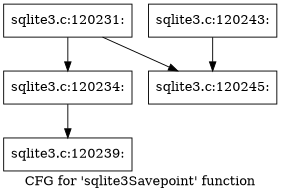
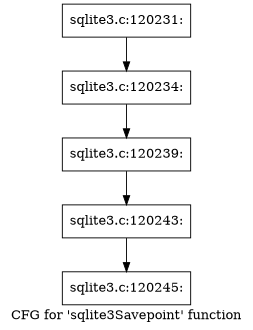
edge "sqlite3.c:120231:" -> "sqlite3.c:120245:": removed
edge "sqlite3.c:120239:" -> "sqlite3.c:120243:": added
